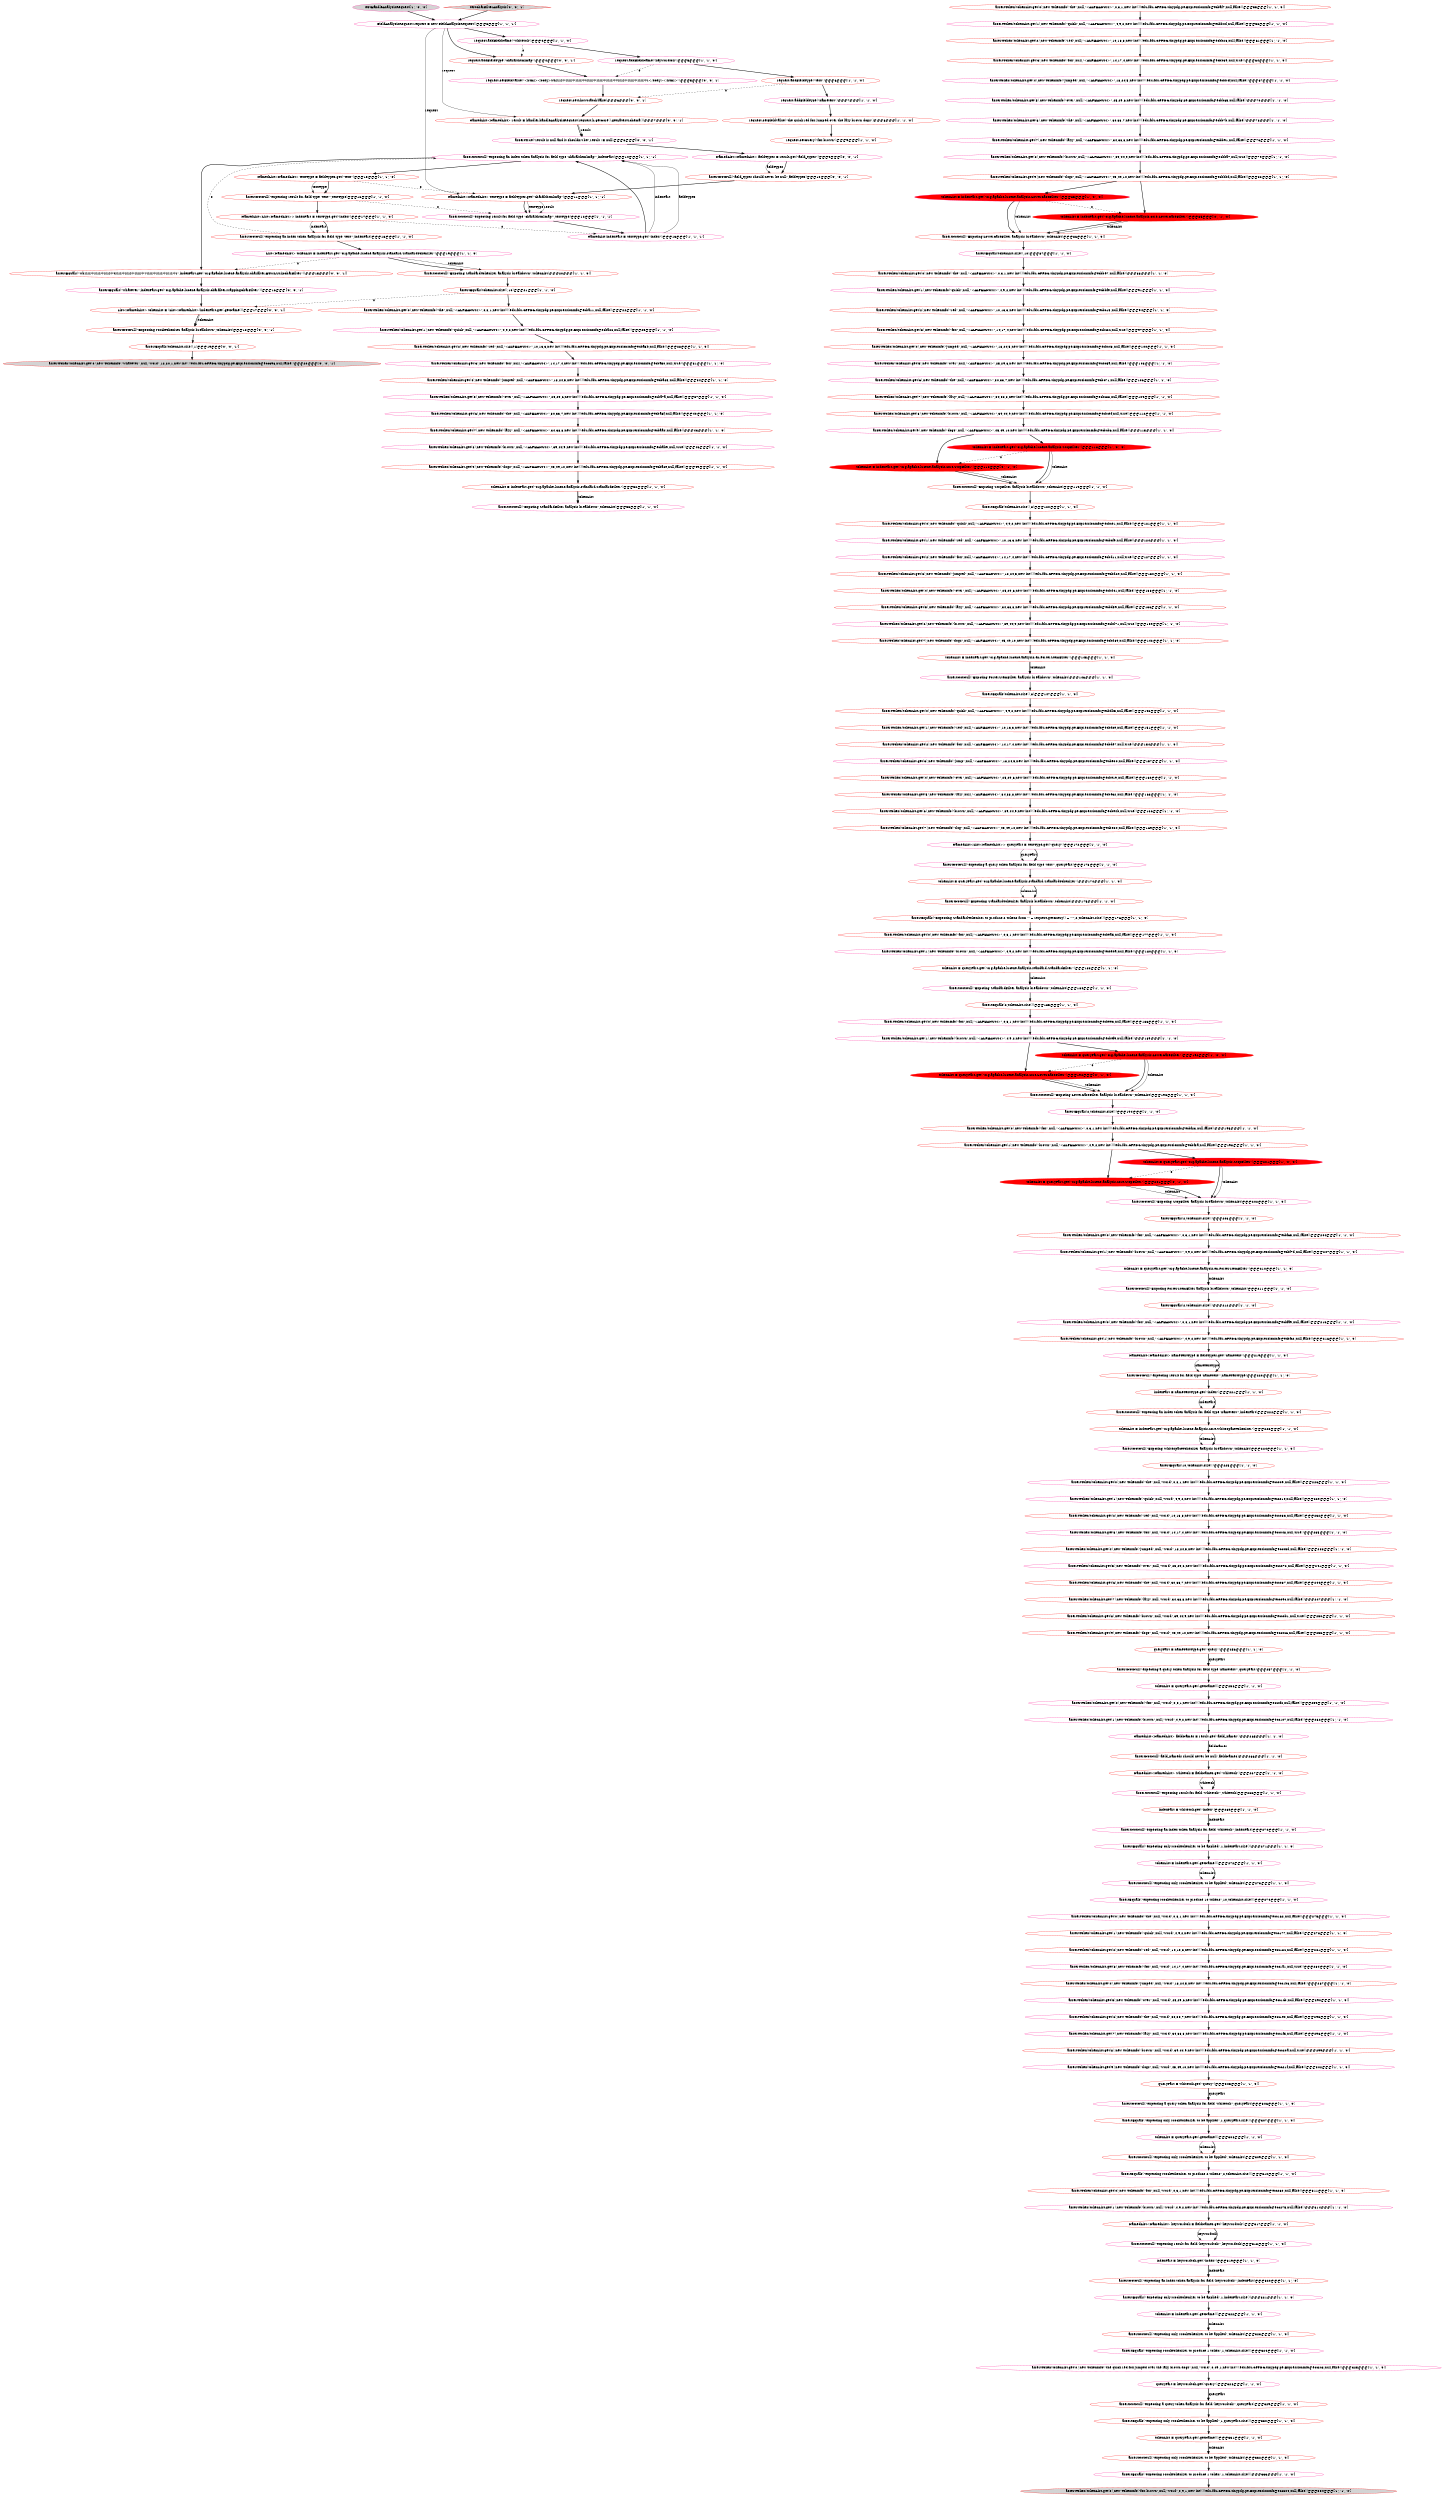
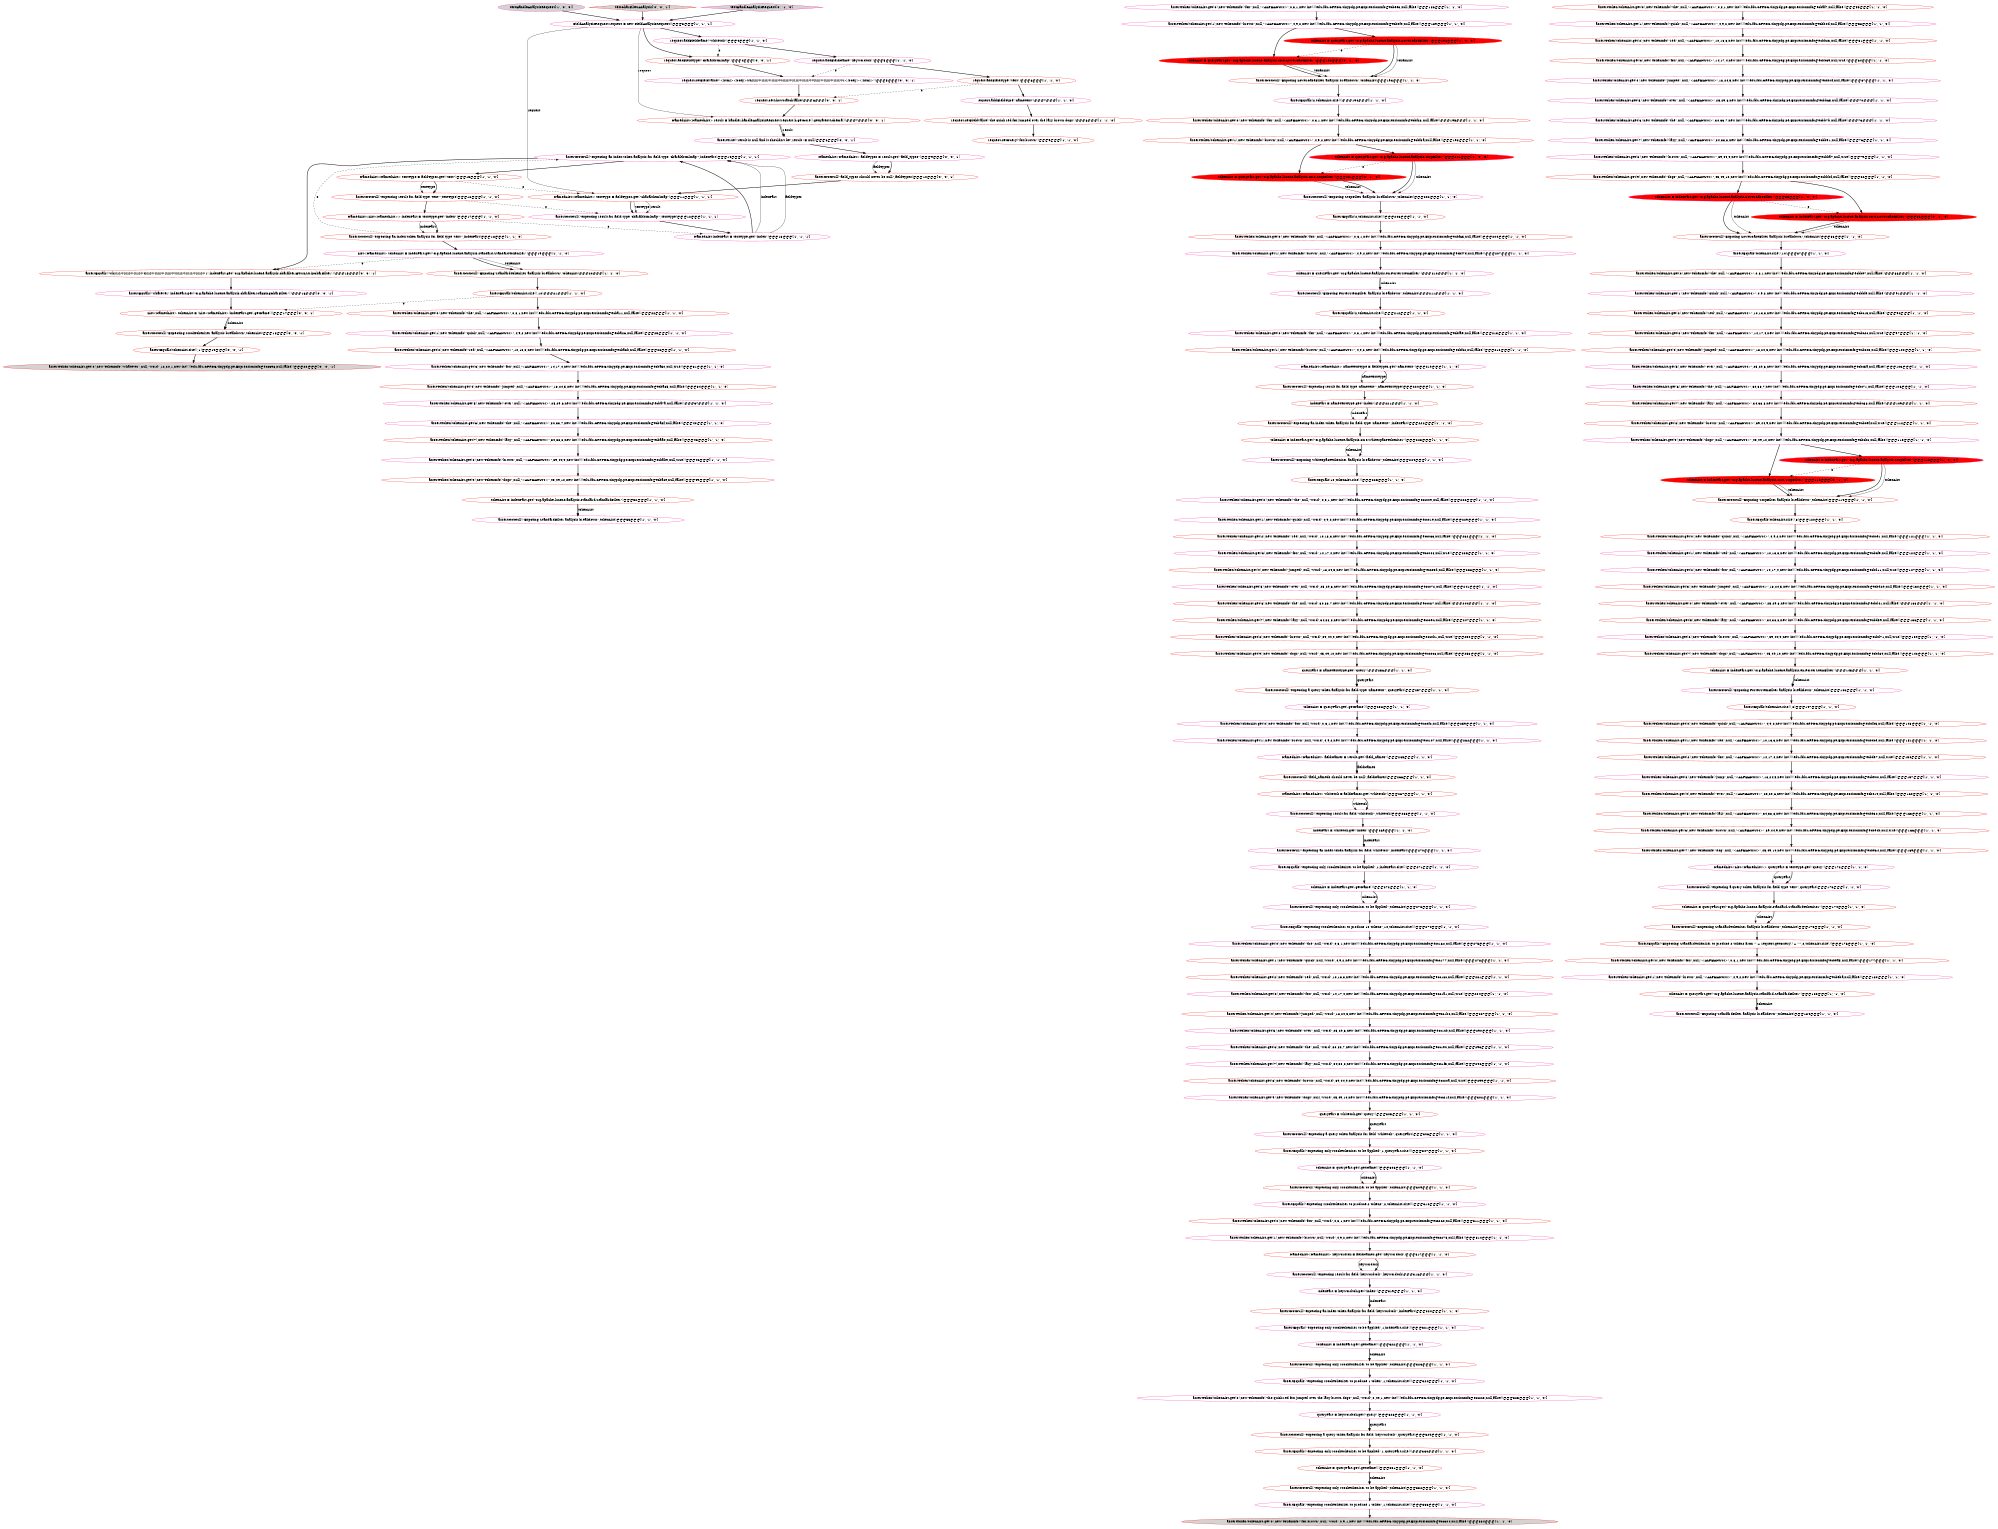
node "testHandleAnalysisRequest['0', '1', '0']": added
node "assertEquals(2,tokenList.size())@@@185@@@['1', '1', '0']": removed
